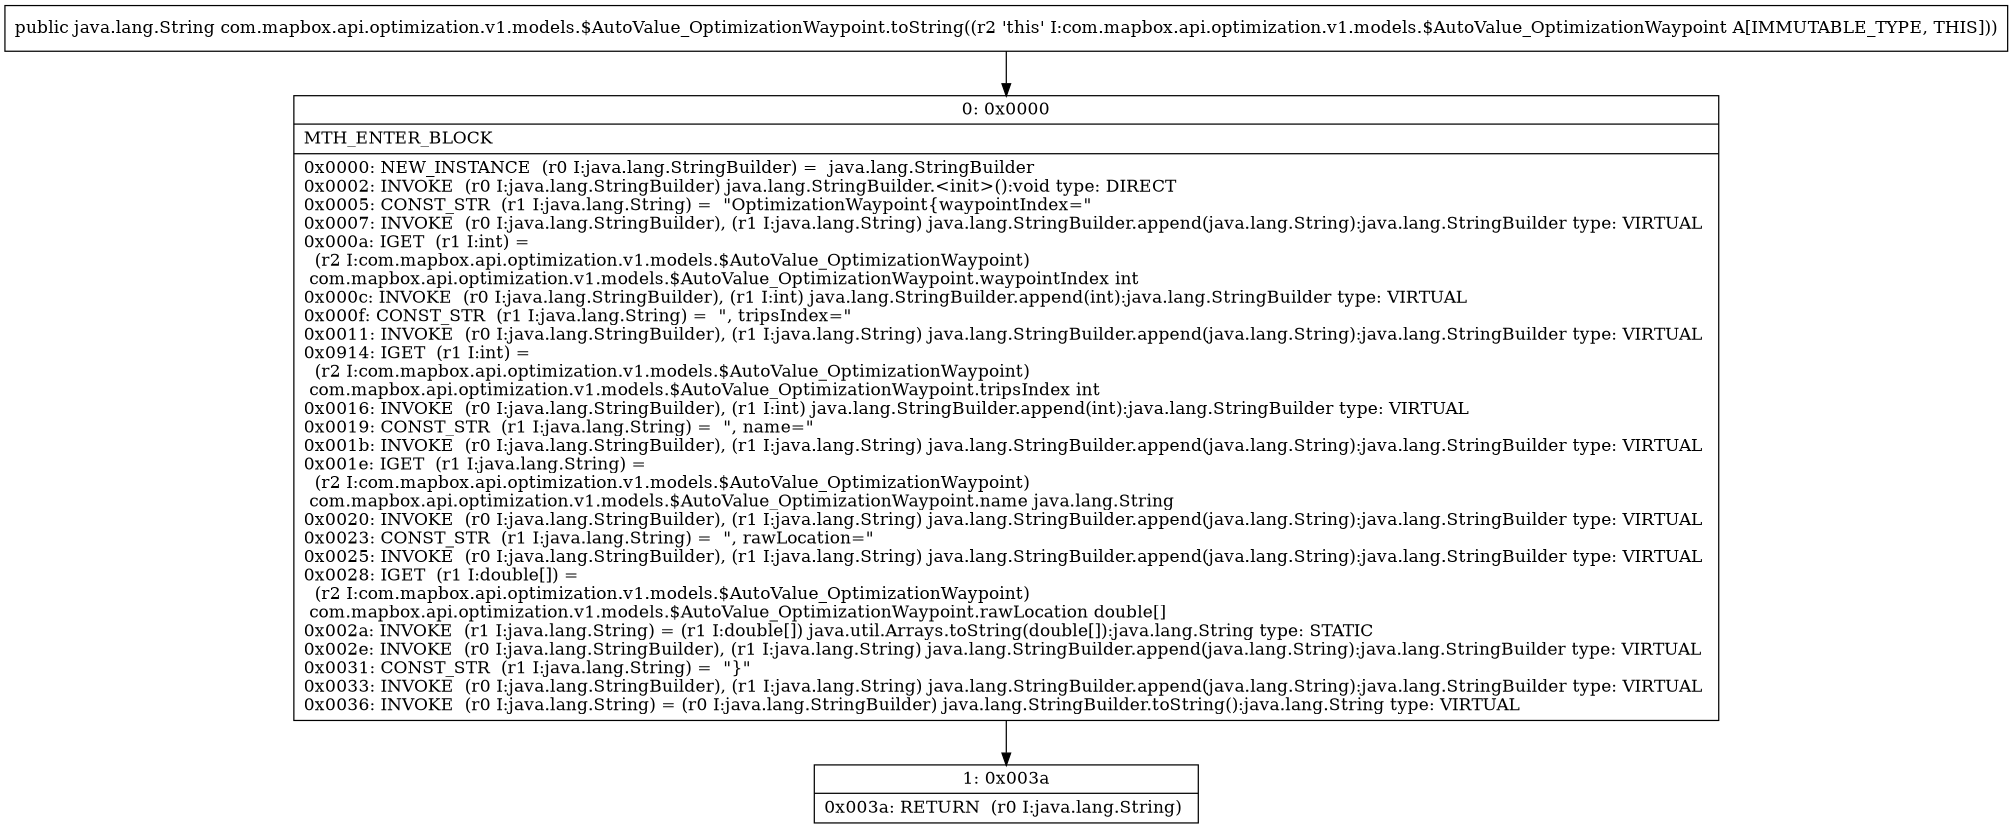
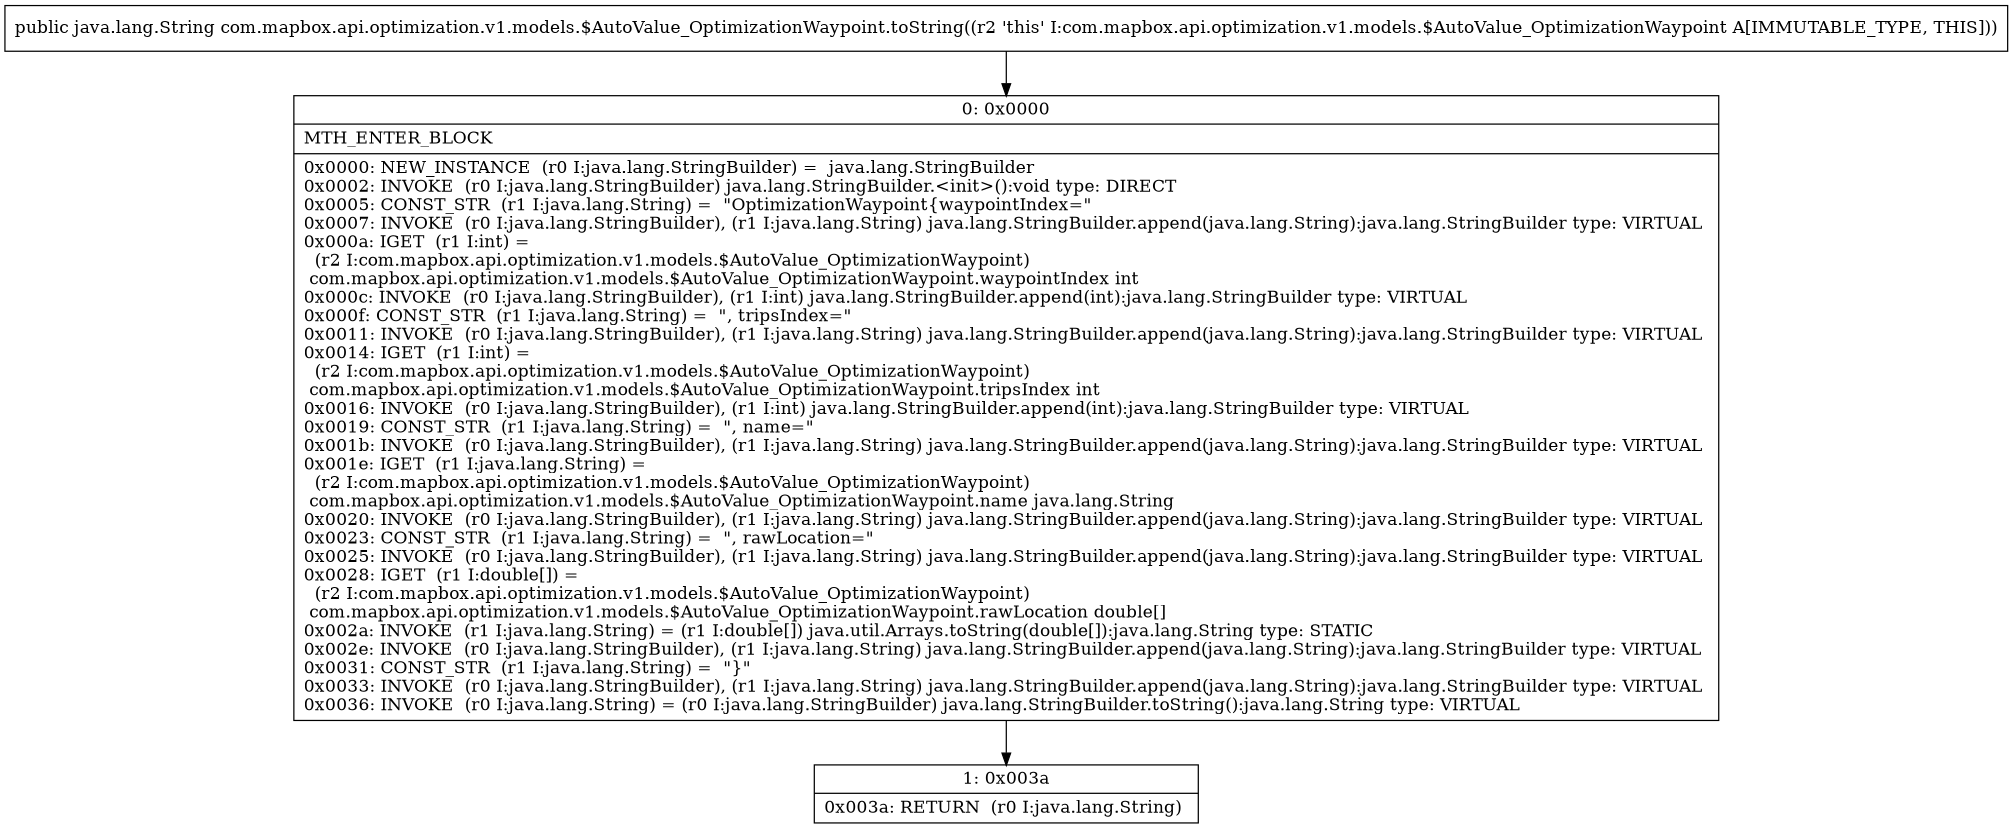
node "0: 0x0000": text "0x0914: IGET  (r1 I:int) =" -> "0x0014: IGET  (r1 I:int) ="
